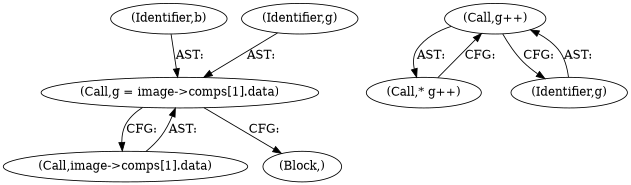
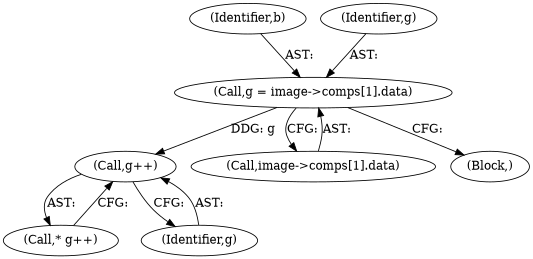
edge "(Call,g = image->comps[1].data)" -> "(Call,g++)": added, label "DDG: g"
